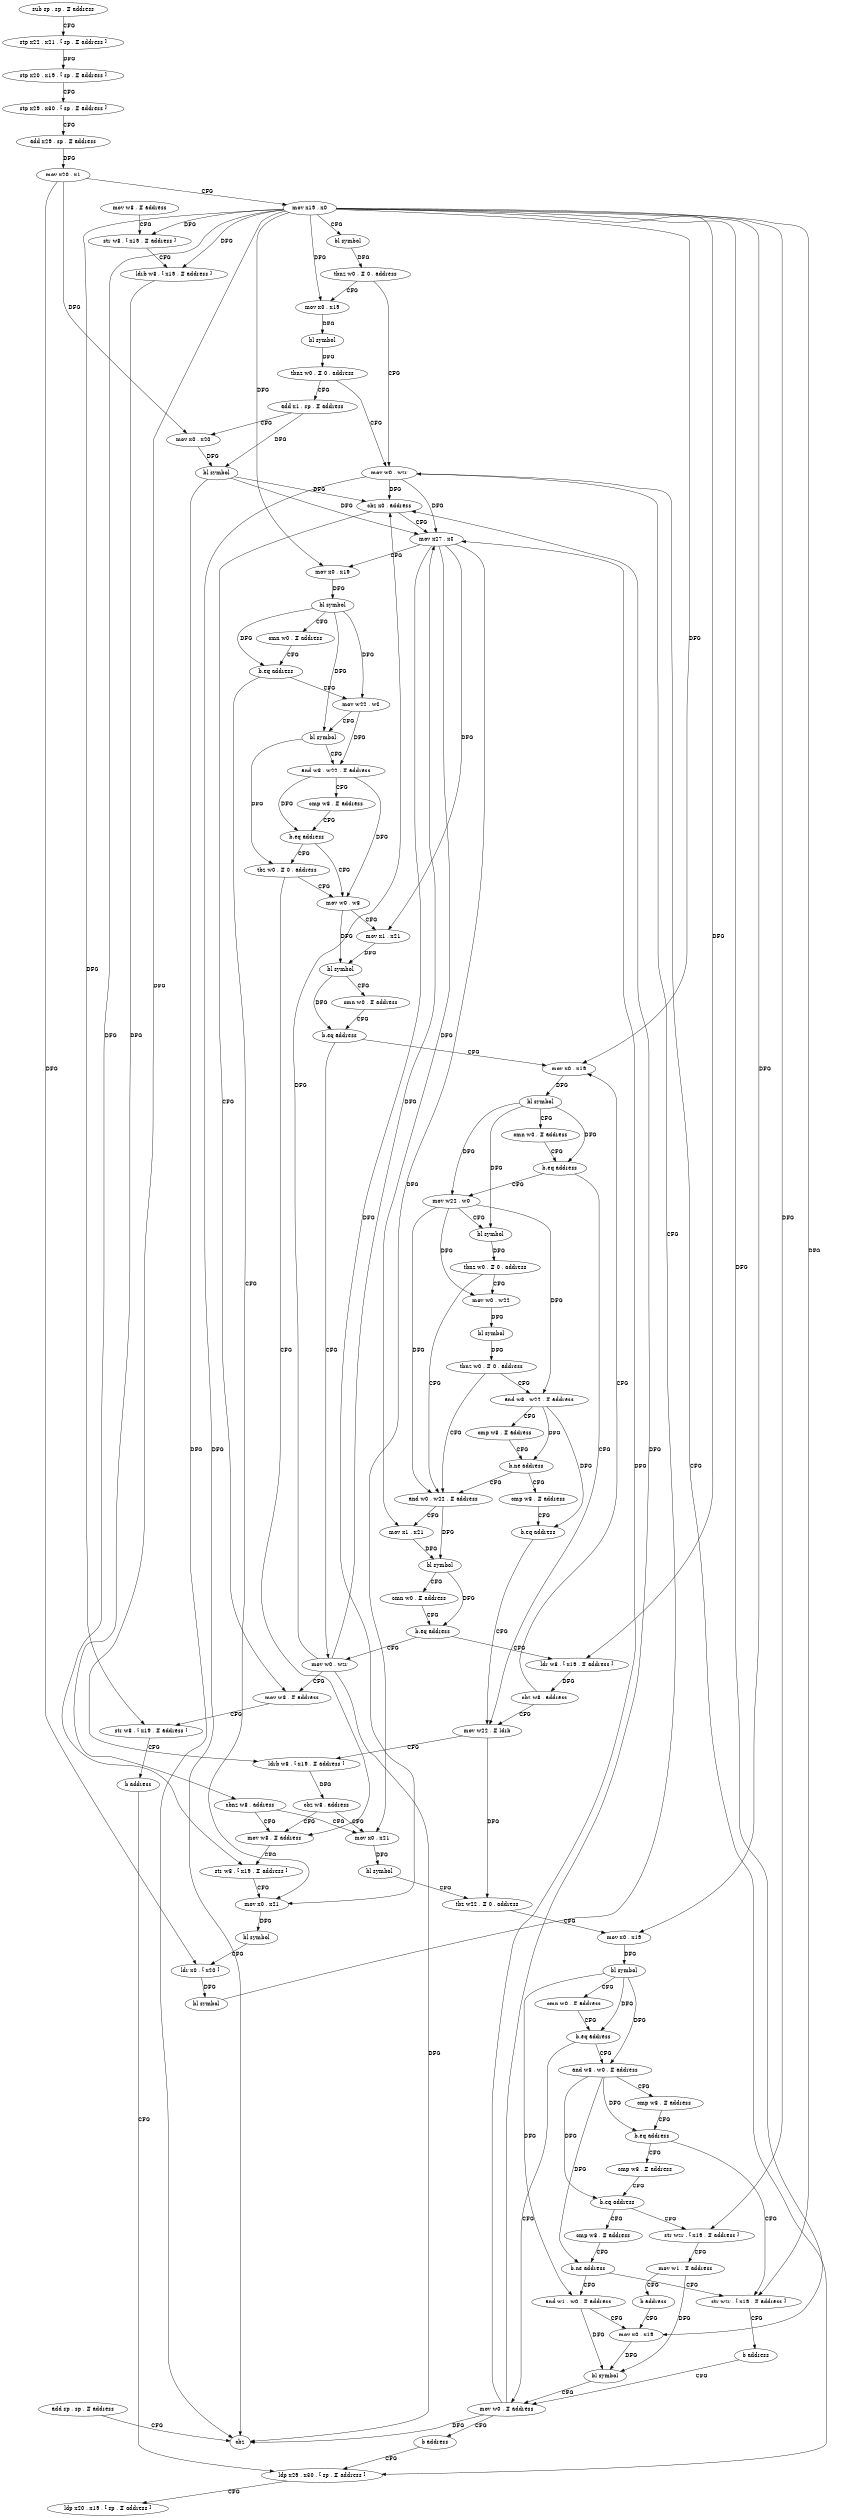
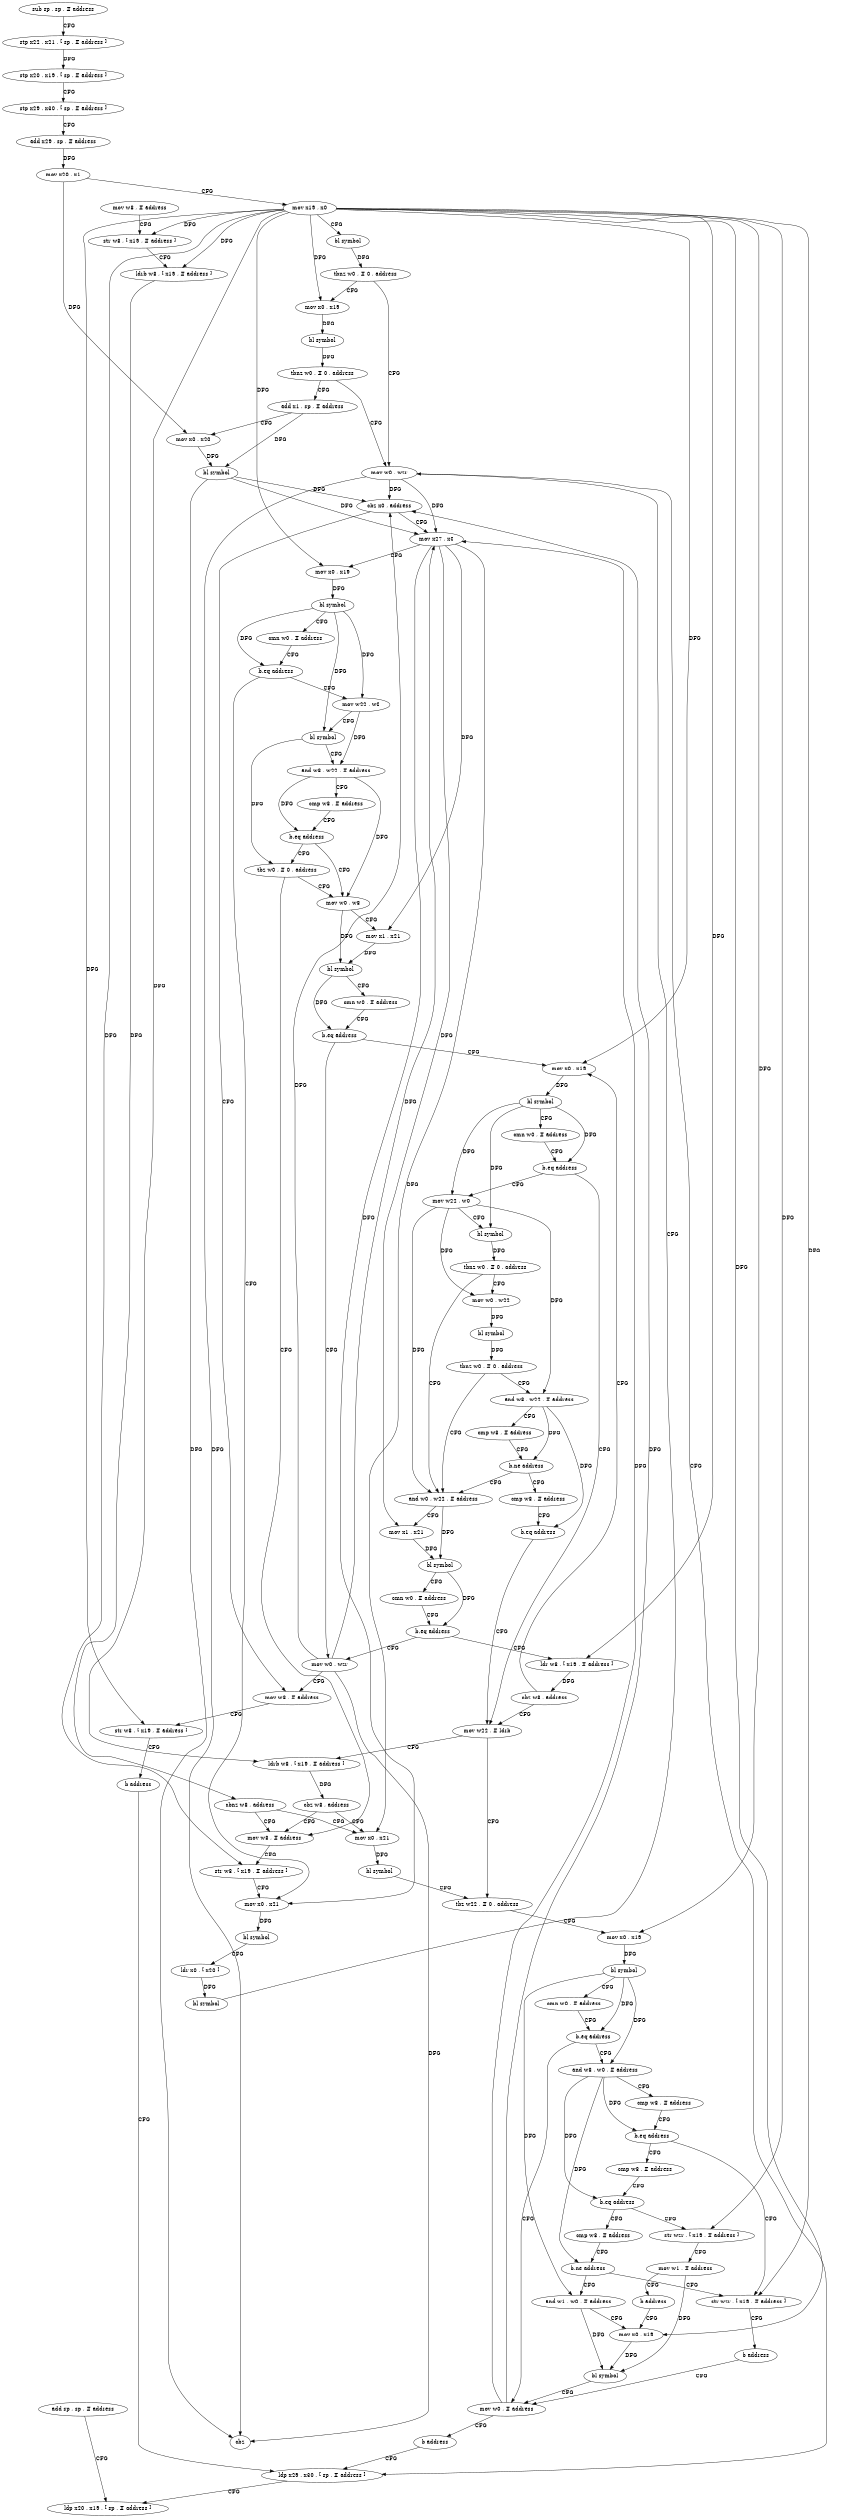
edge "mov x20 , x1" -> "ldr x0 , [ x20 ]": removed, label "DFG"
edge "mov w22 , # ldrb" -> "tbz w22 , # 0 , address": label "DFG" -> "CFG"
edge "add sp , sp , # address" -> "cbz": now "add sp , sp , # address" -> "ldp x20 , x19 , [ sp , # address ]"
edge "mov w0 , # address" -> "cbz": removed, label "DFG"
